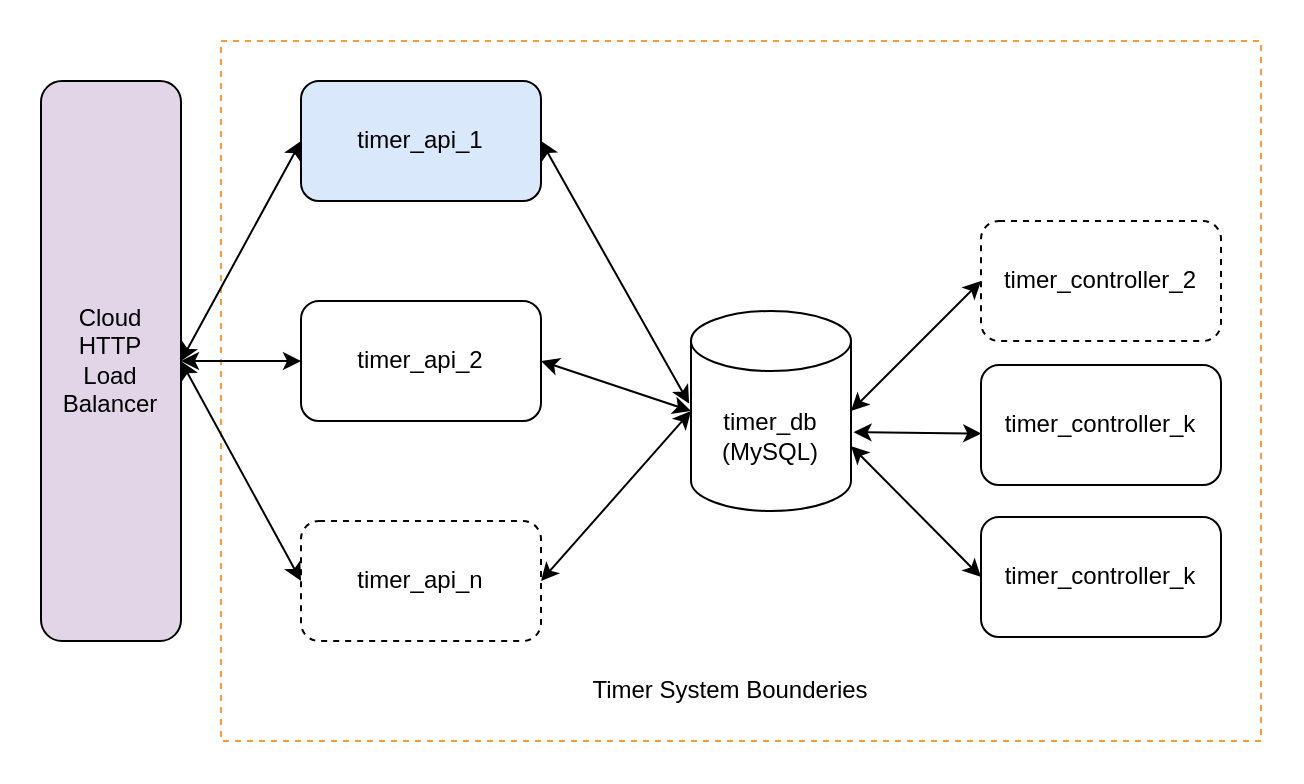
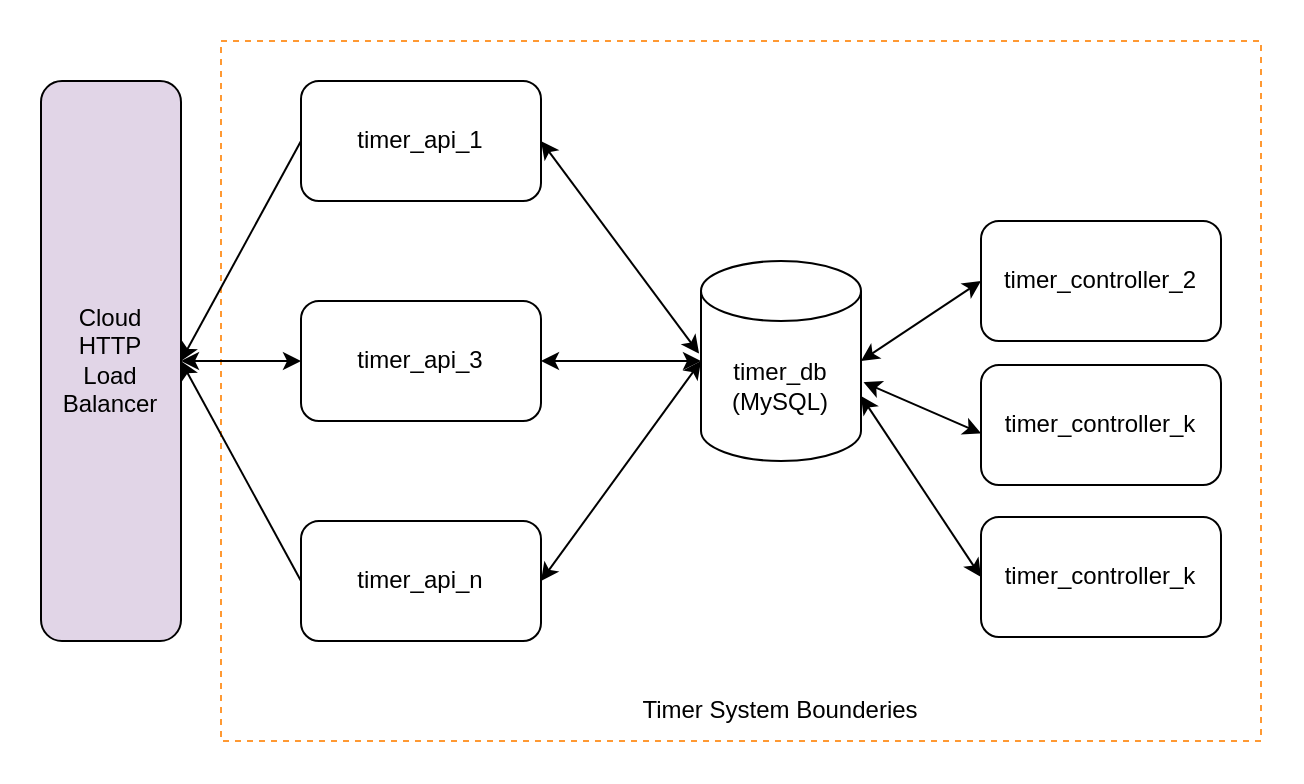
node "timer_api_1": fillcolor #dae8fc -> #ffffff
edge "timer_api_1" -- "Cloud HTTP Load Balancer": arrowhead classic -> none
node "timer_controller_2": style dashed -> solid
node "timer_api_2": label "timer_api_2" -> "timer_api_3"
node "timer_db (MySQL)": moved (771, 411) -> (781, 361)
edge "Cloud HTTP Load Balancer" -- "timer_api_n": arrowhead classic -> none
node "timer_api_n": style dashed -> solid
node "Timer System Bounderies": moved (731, 691) -> (781, 711)
